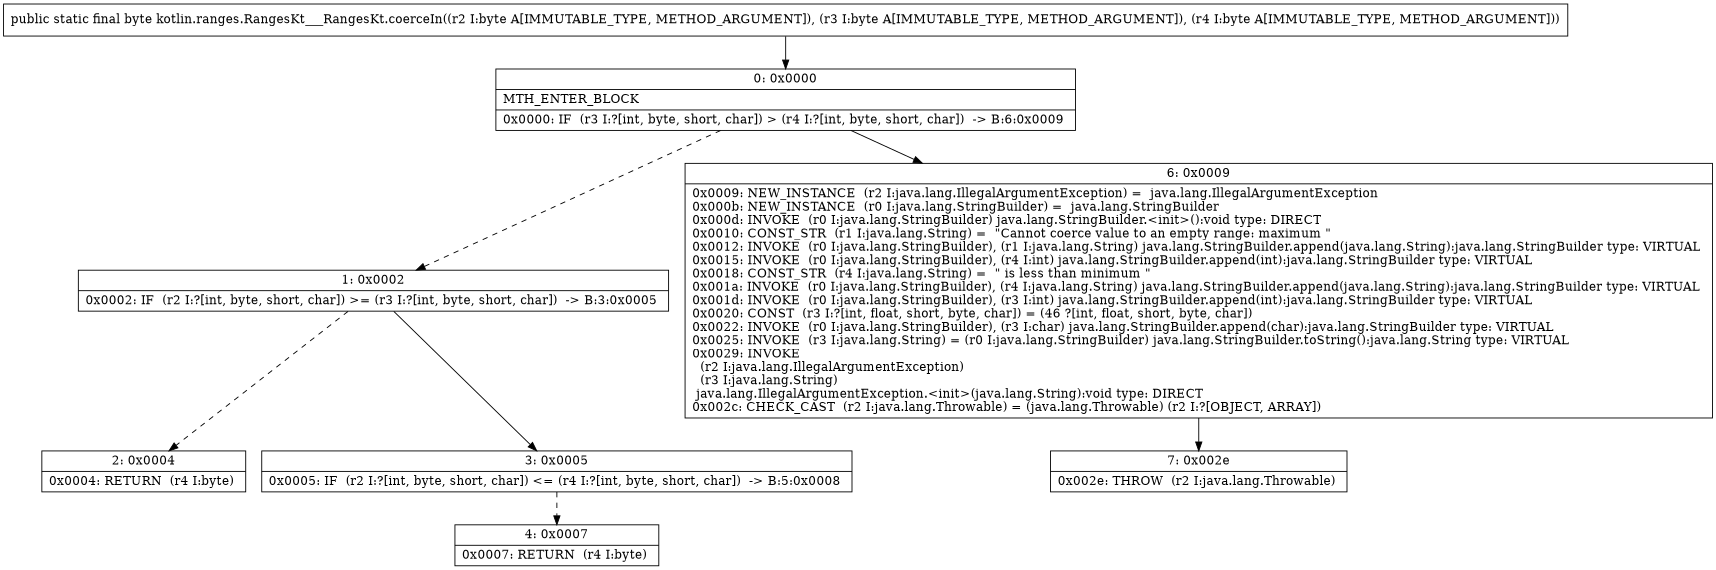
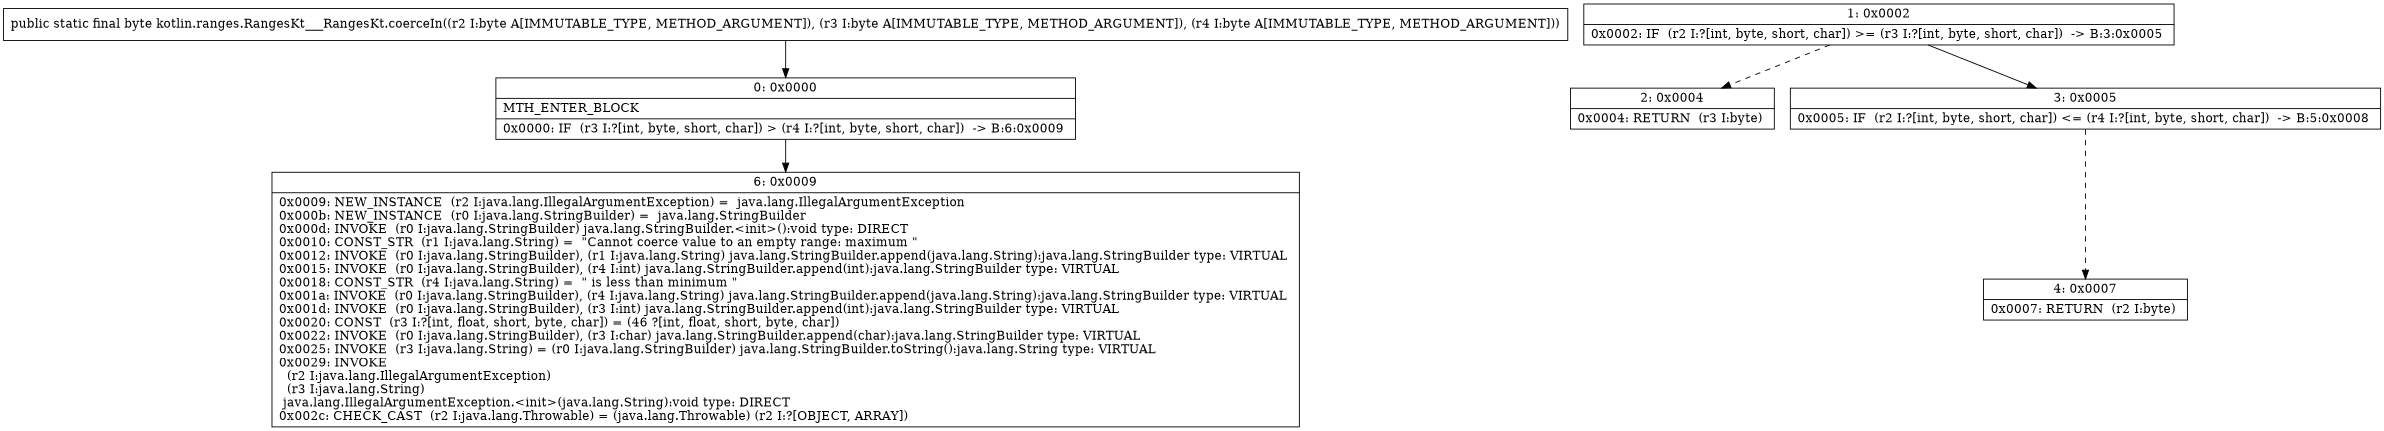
edge "0: 0x0000" -> "1: 0x0002": removed
node "7: 0x002e": removed
node "2: 0x0004": text "0x0004: RETURN  (r4 I:byte)" -> "0x0004: RETURN  (r3 I:byte)"
node "4: 0x0007": text "0x0007: RETURN  (r4 I:byte)" -> "0x0007: RETURN  (r2 I:byte)"
